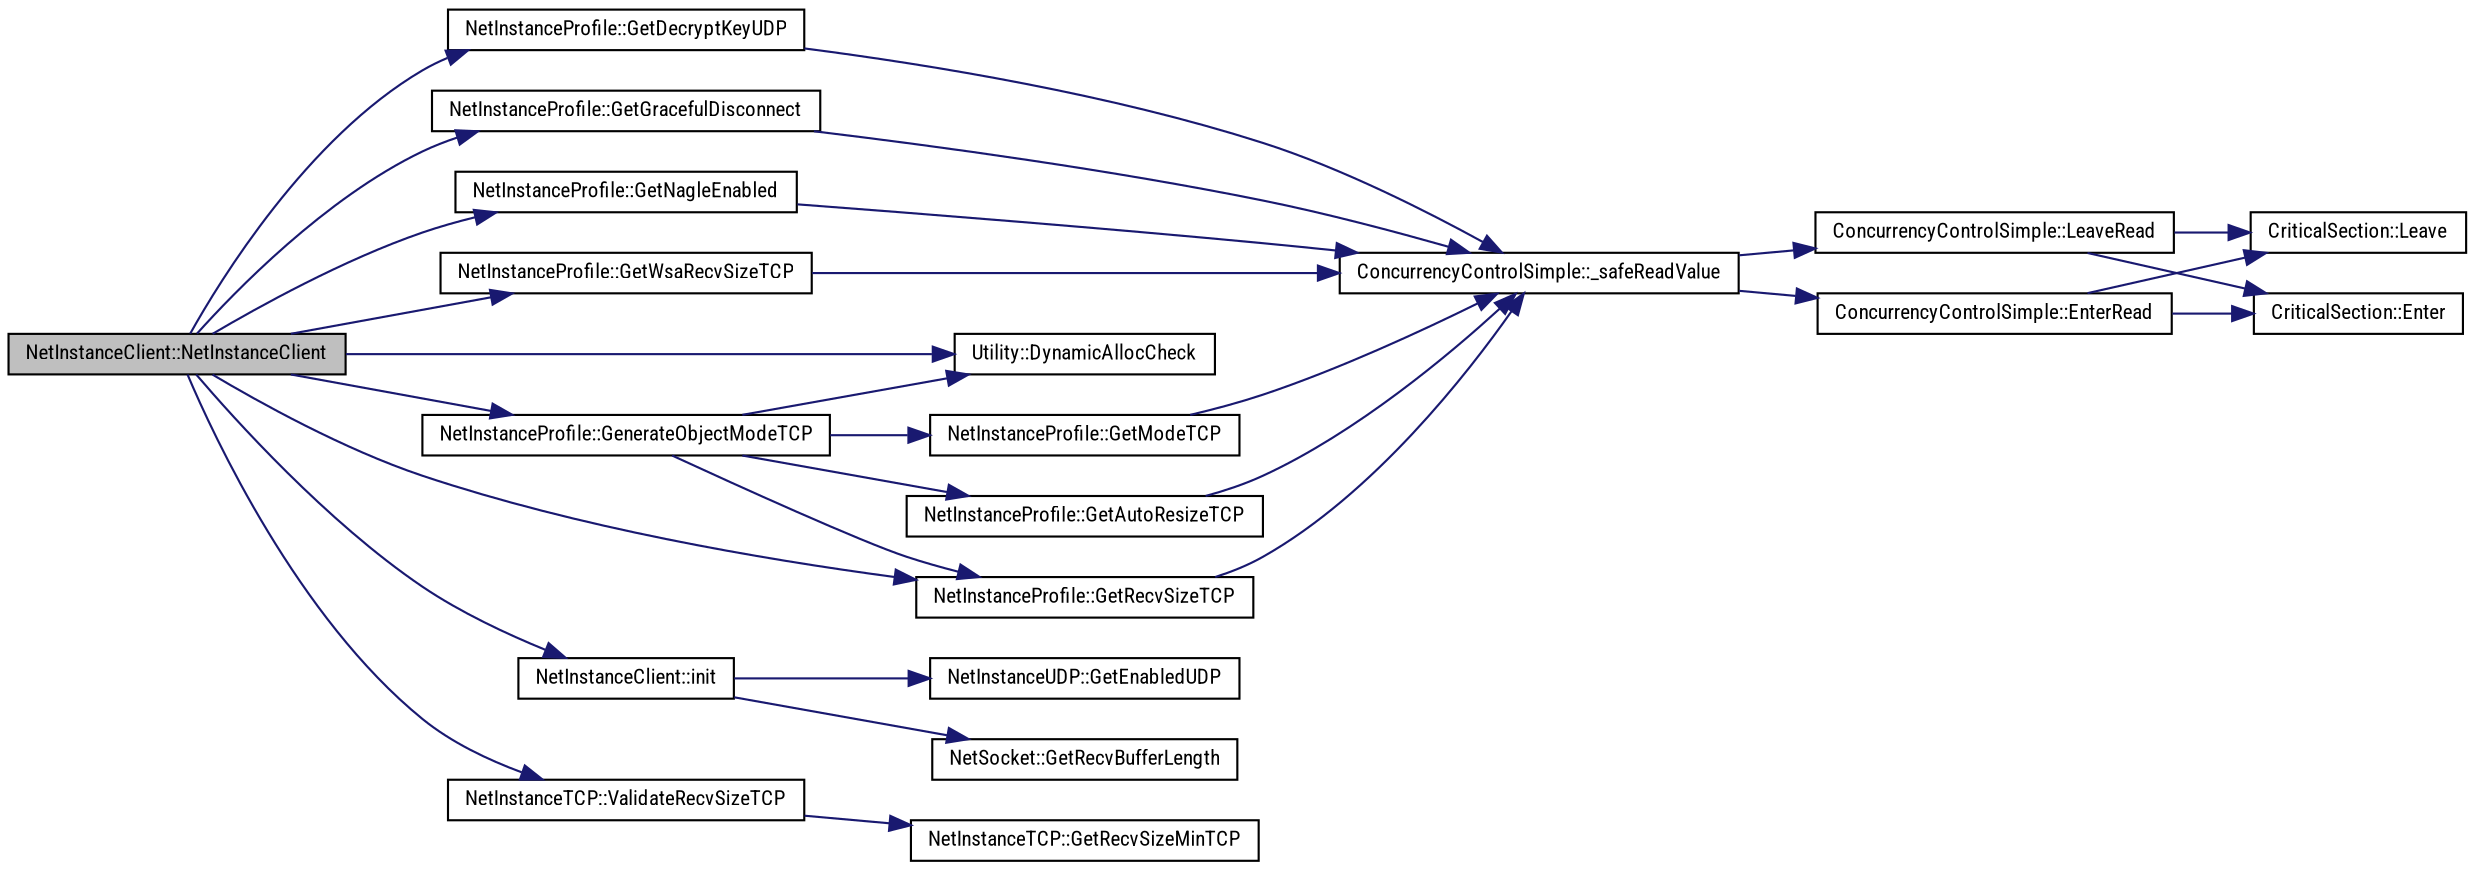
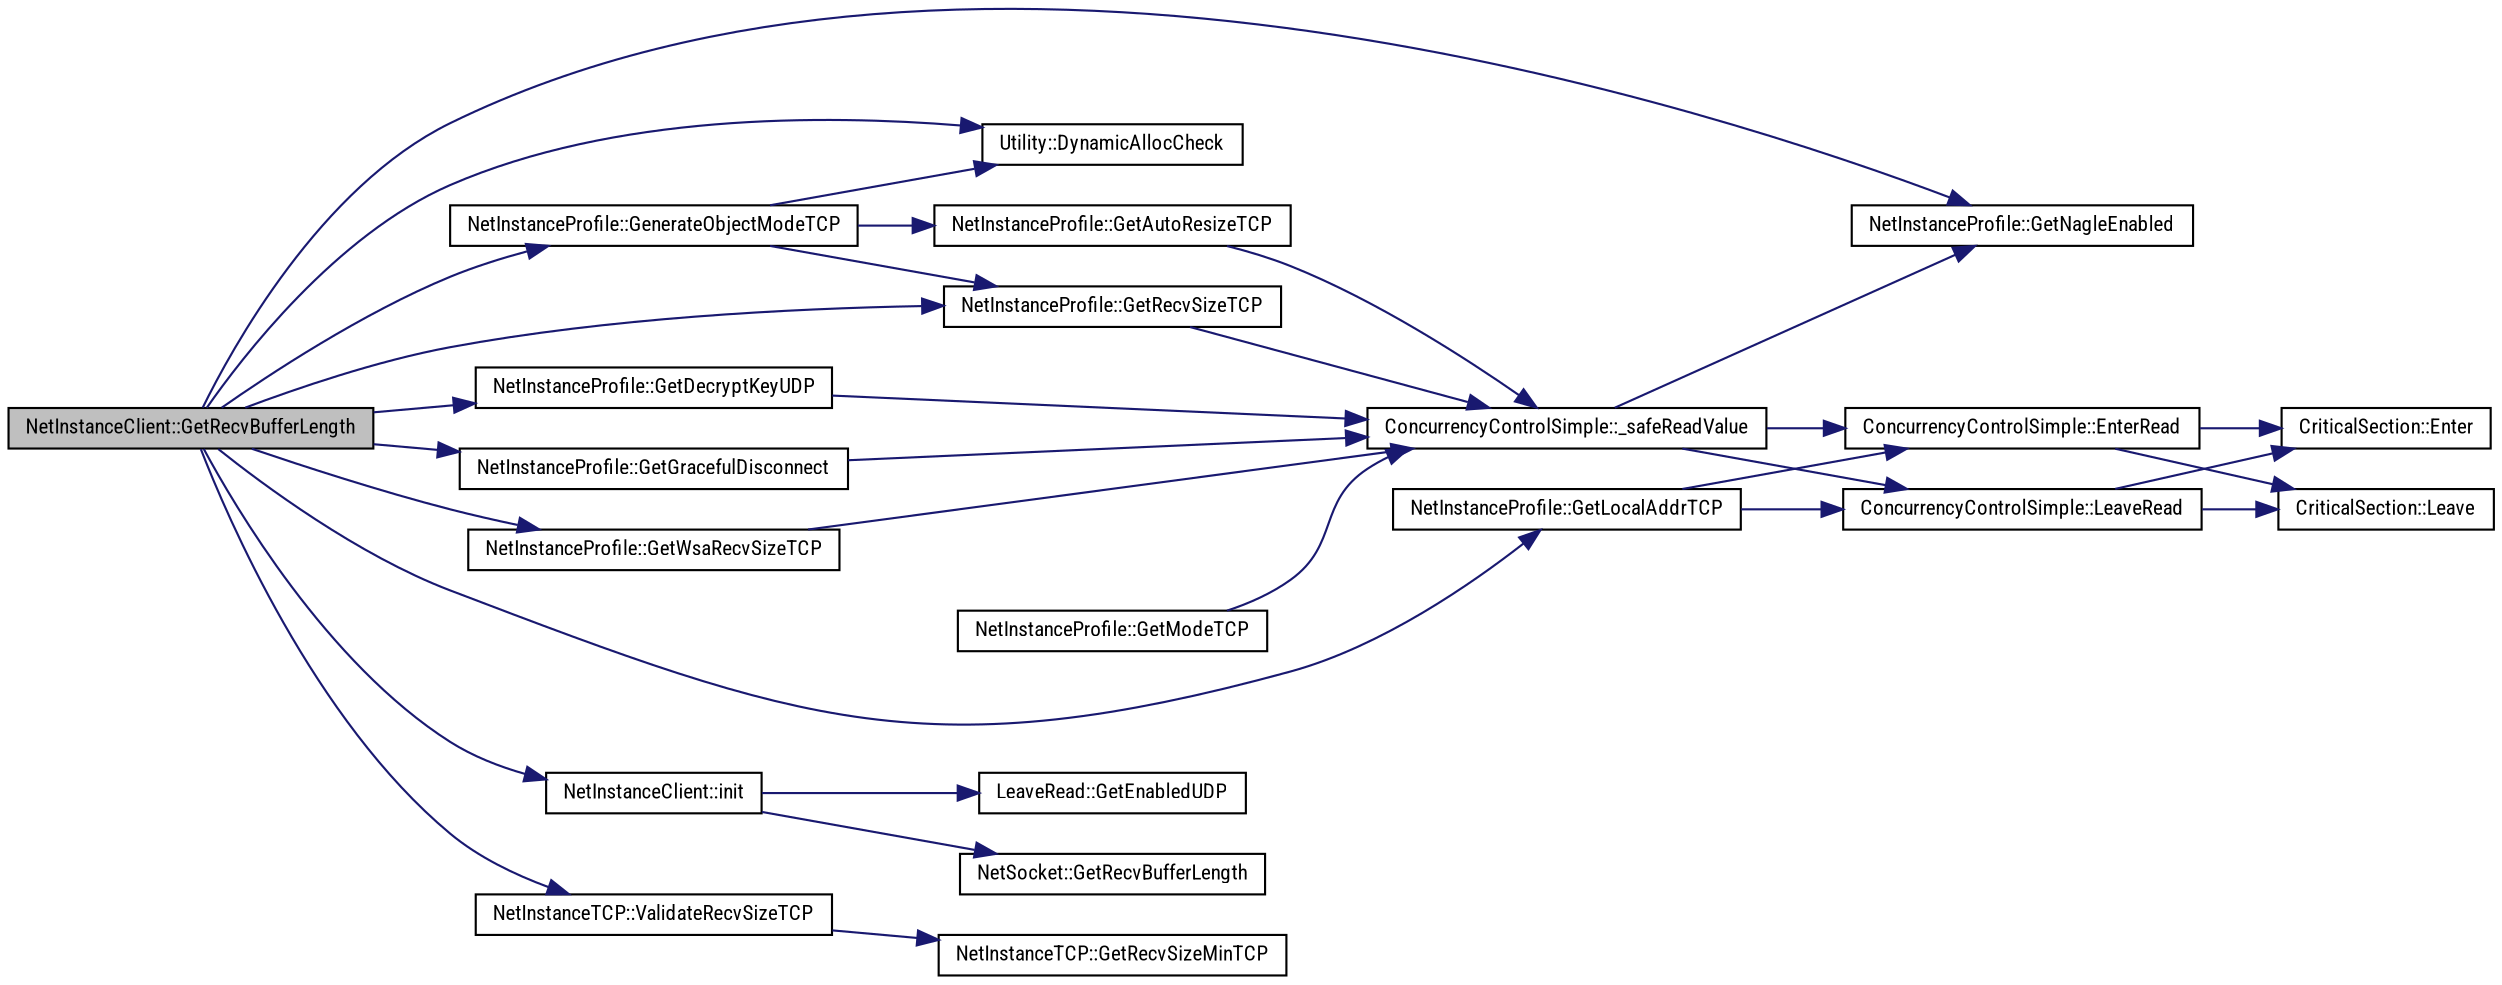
edge "NetInstanceProfile::GetNagleEnabled" -> "ConcurrencyControlSimple::_safeReadValue": reversed
node "NetInstanceClient::NetInstanceClient": label "NetInstanceClient::NetInstanceClient" -> "NetInstanceClient::GetRecvBufferLength"
edge "NetInstanceProfile::GenerateObjectModeTCP" -> "NetInstanceProfile::GetModeTCP": removed
node "NetInstanceProfile::GetLocalAddrTCP": added
node "NetInstanceUDP::GetEnabledUDP": label "NetInstanceUDP::GetEnabledUDP" -> "LeaveRead::GetEnabledUDP"
